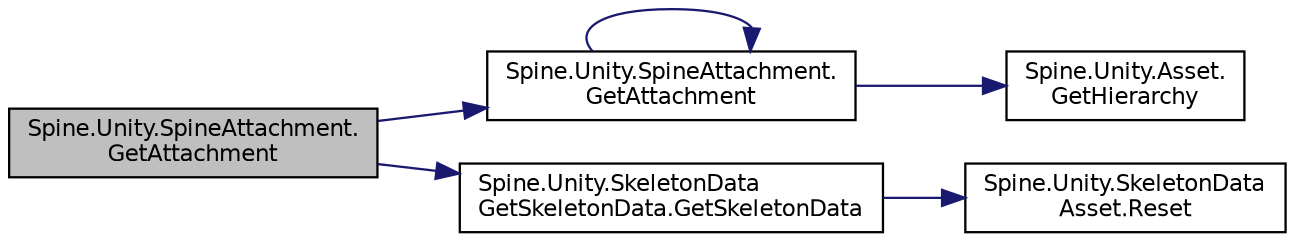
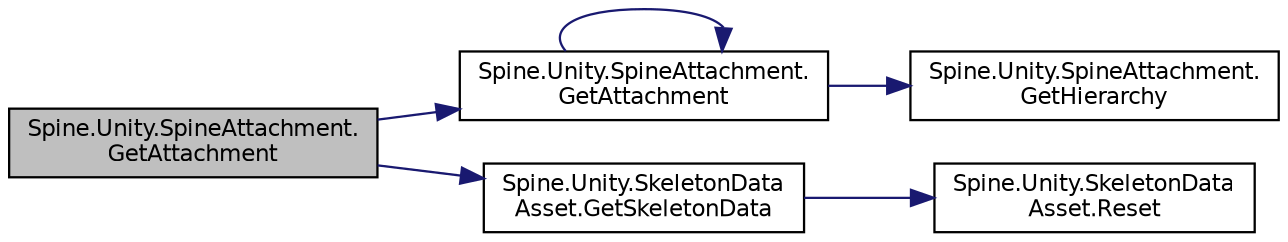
node "Spine.Unity.Asset. GetHierarchy": label "Spine.Unity.Asset. GetHierarchy" -> "Spine.Unity.SpineAttachment. GetHierarchy"
node "Spine.Unity.SkeletonData GetSkeletonData.GetSkeletonData": label "Spine.Unity.SkeletonData GetSkeletonData.GetSkeletonData" -> "Spine.Unity.SkeletonData Asset.GetSkeletonData"
